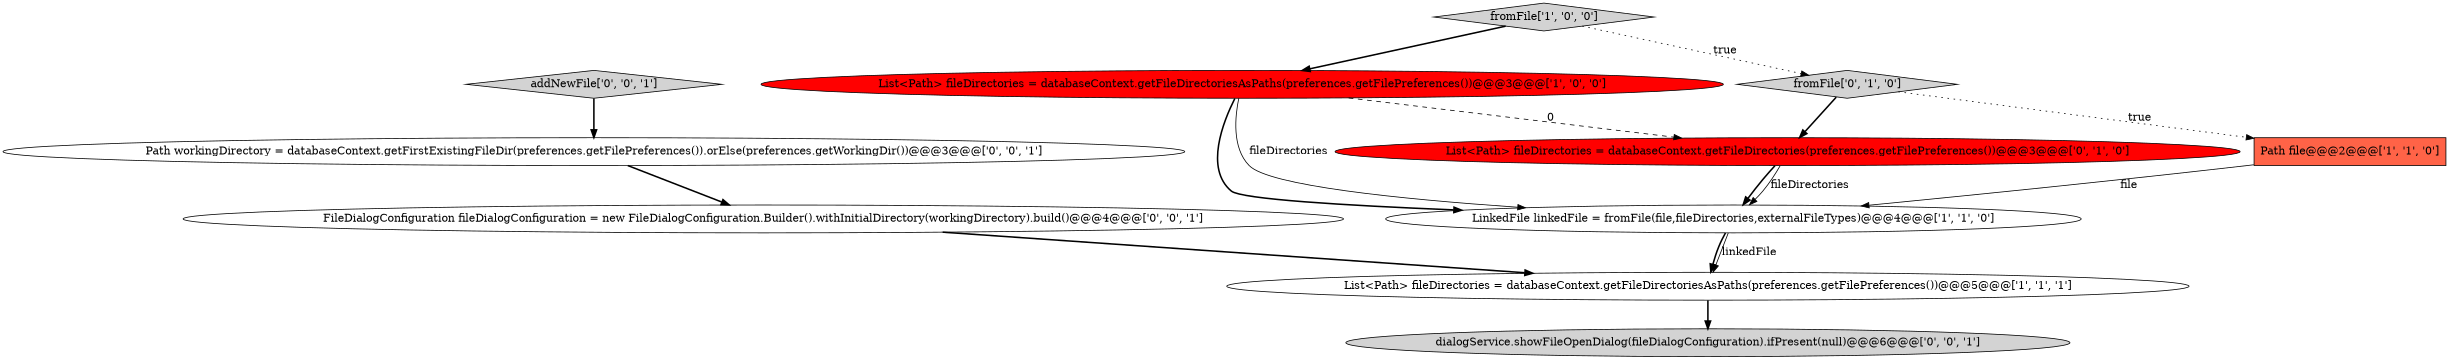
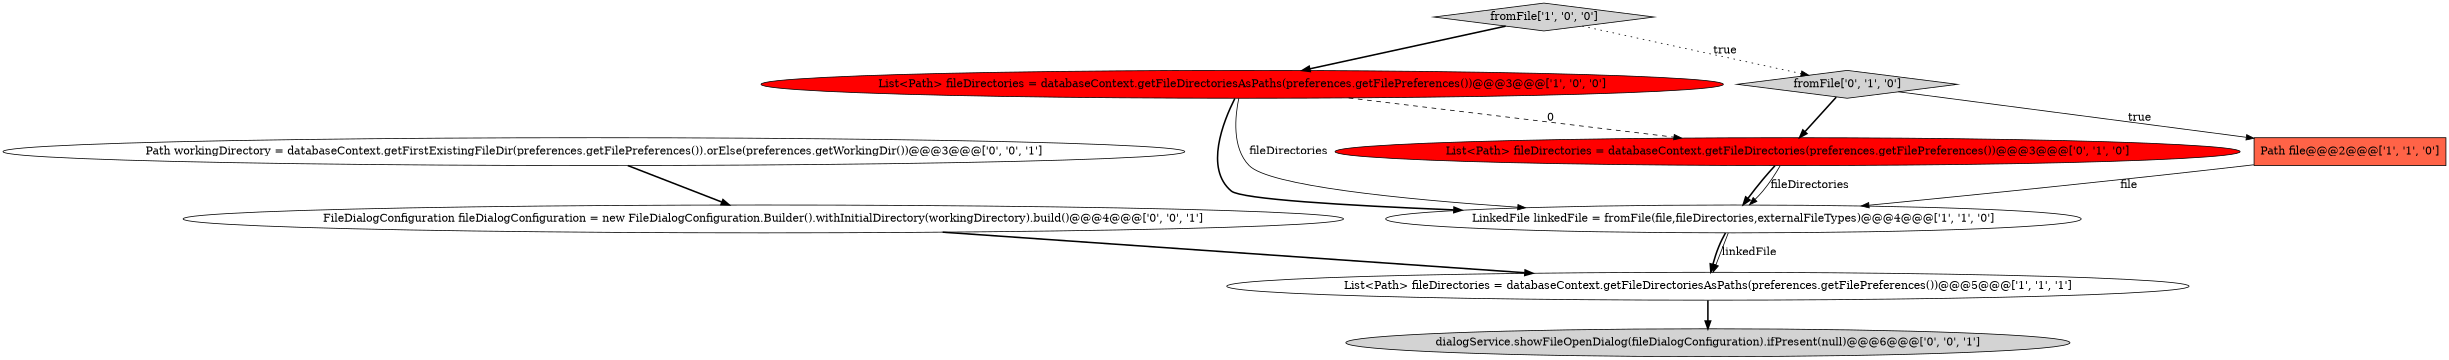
node "addNewFile['0', '0', '1']": removed
edge "fromFile['0', '1', '0']" -> "Path file@@@2@@@['1', '1', '0']": style dotted -> solid
